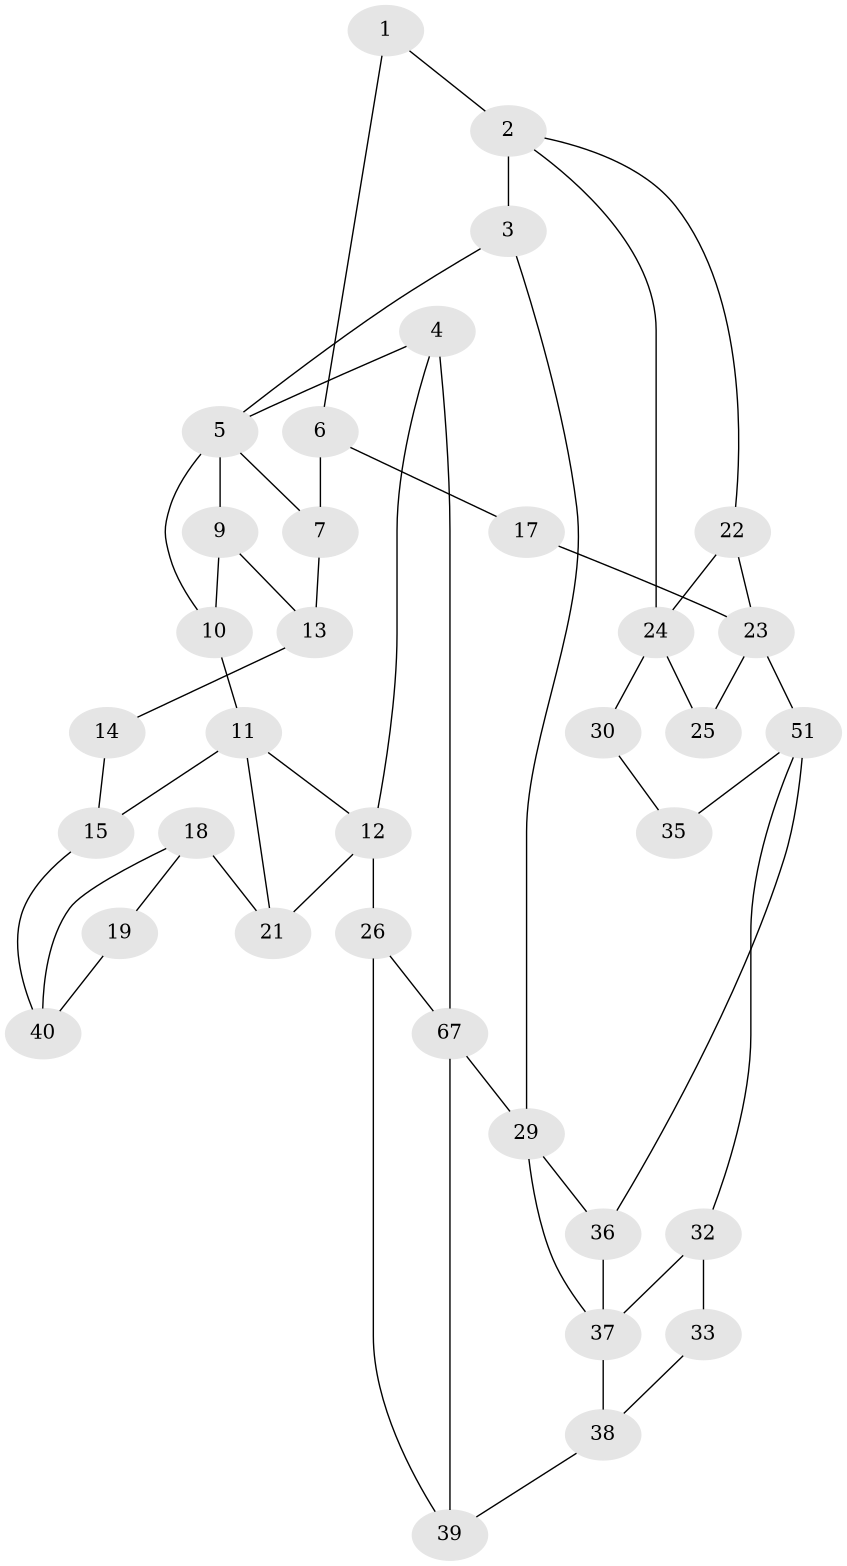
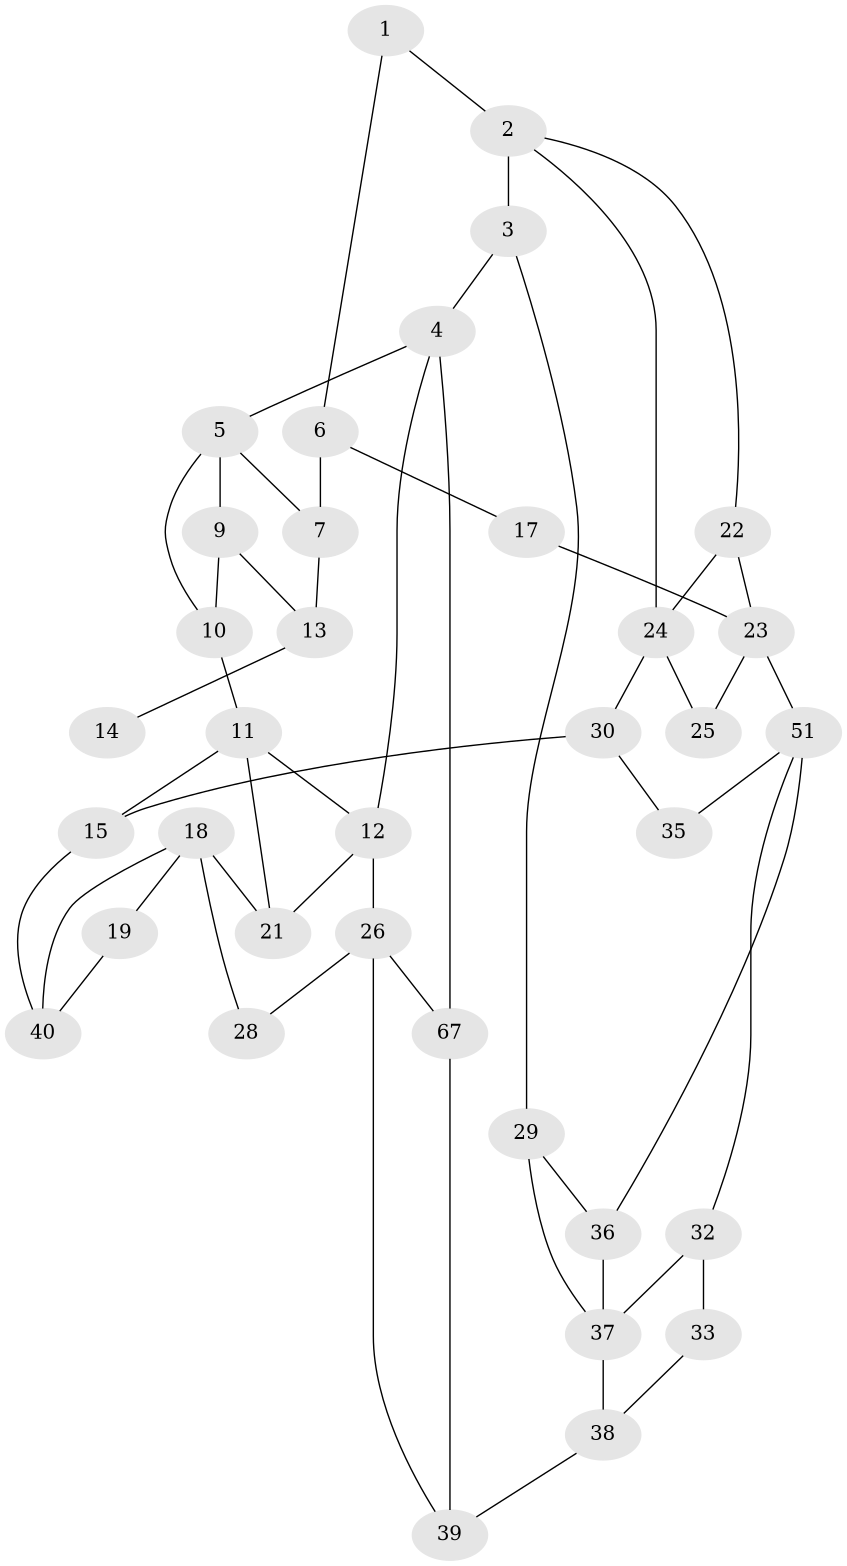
edge "3" -- "5": now "3" -- "4"
edge "14" -- "15": now "30" -- "15"
node "28": added
edge "67" -- "29": removed
